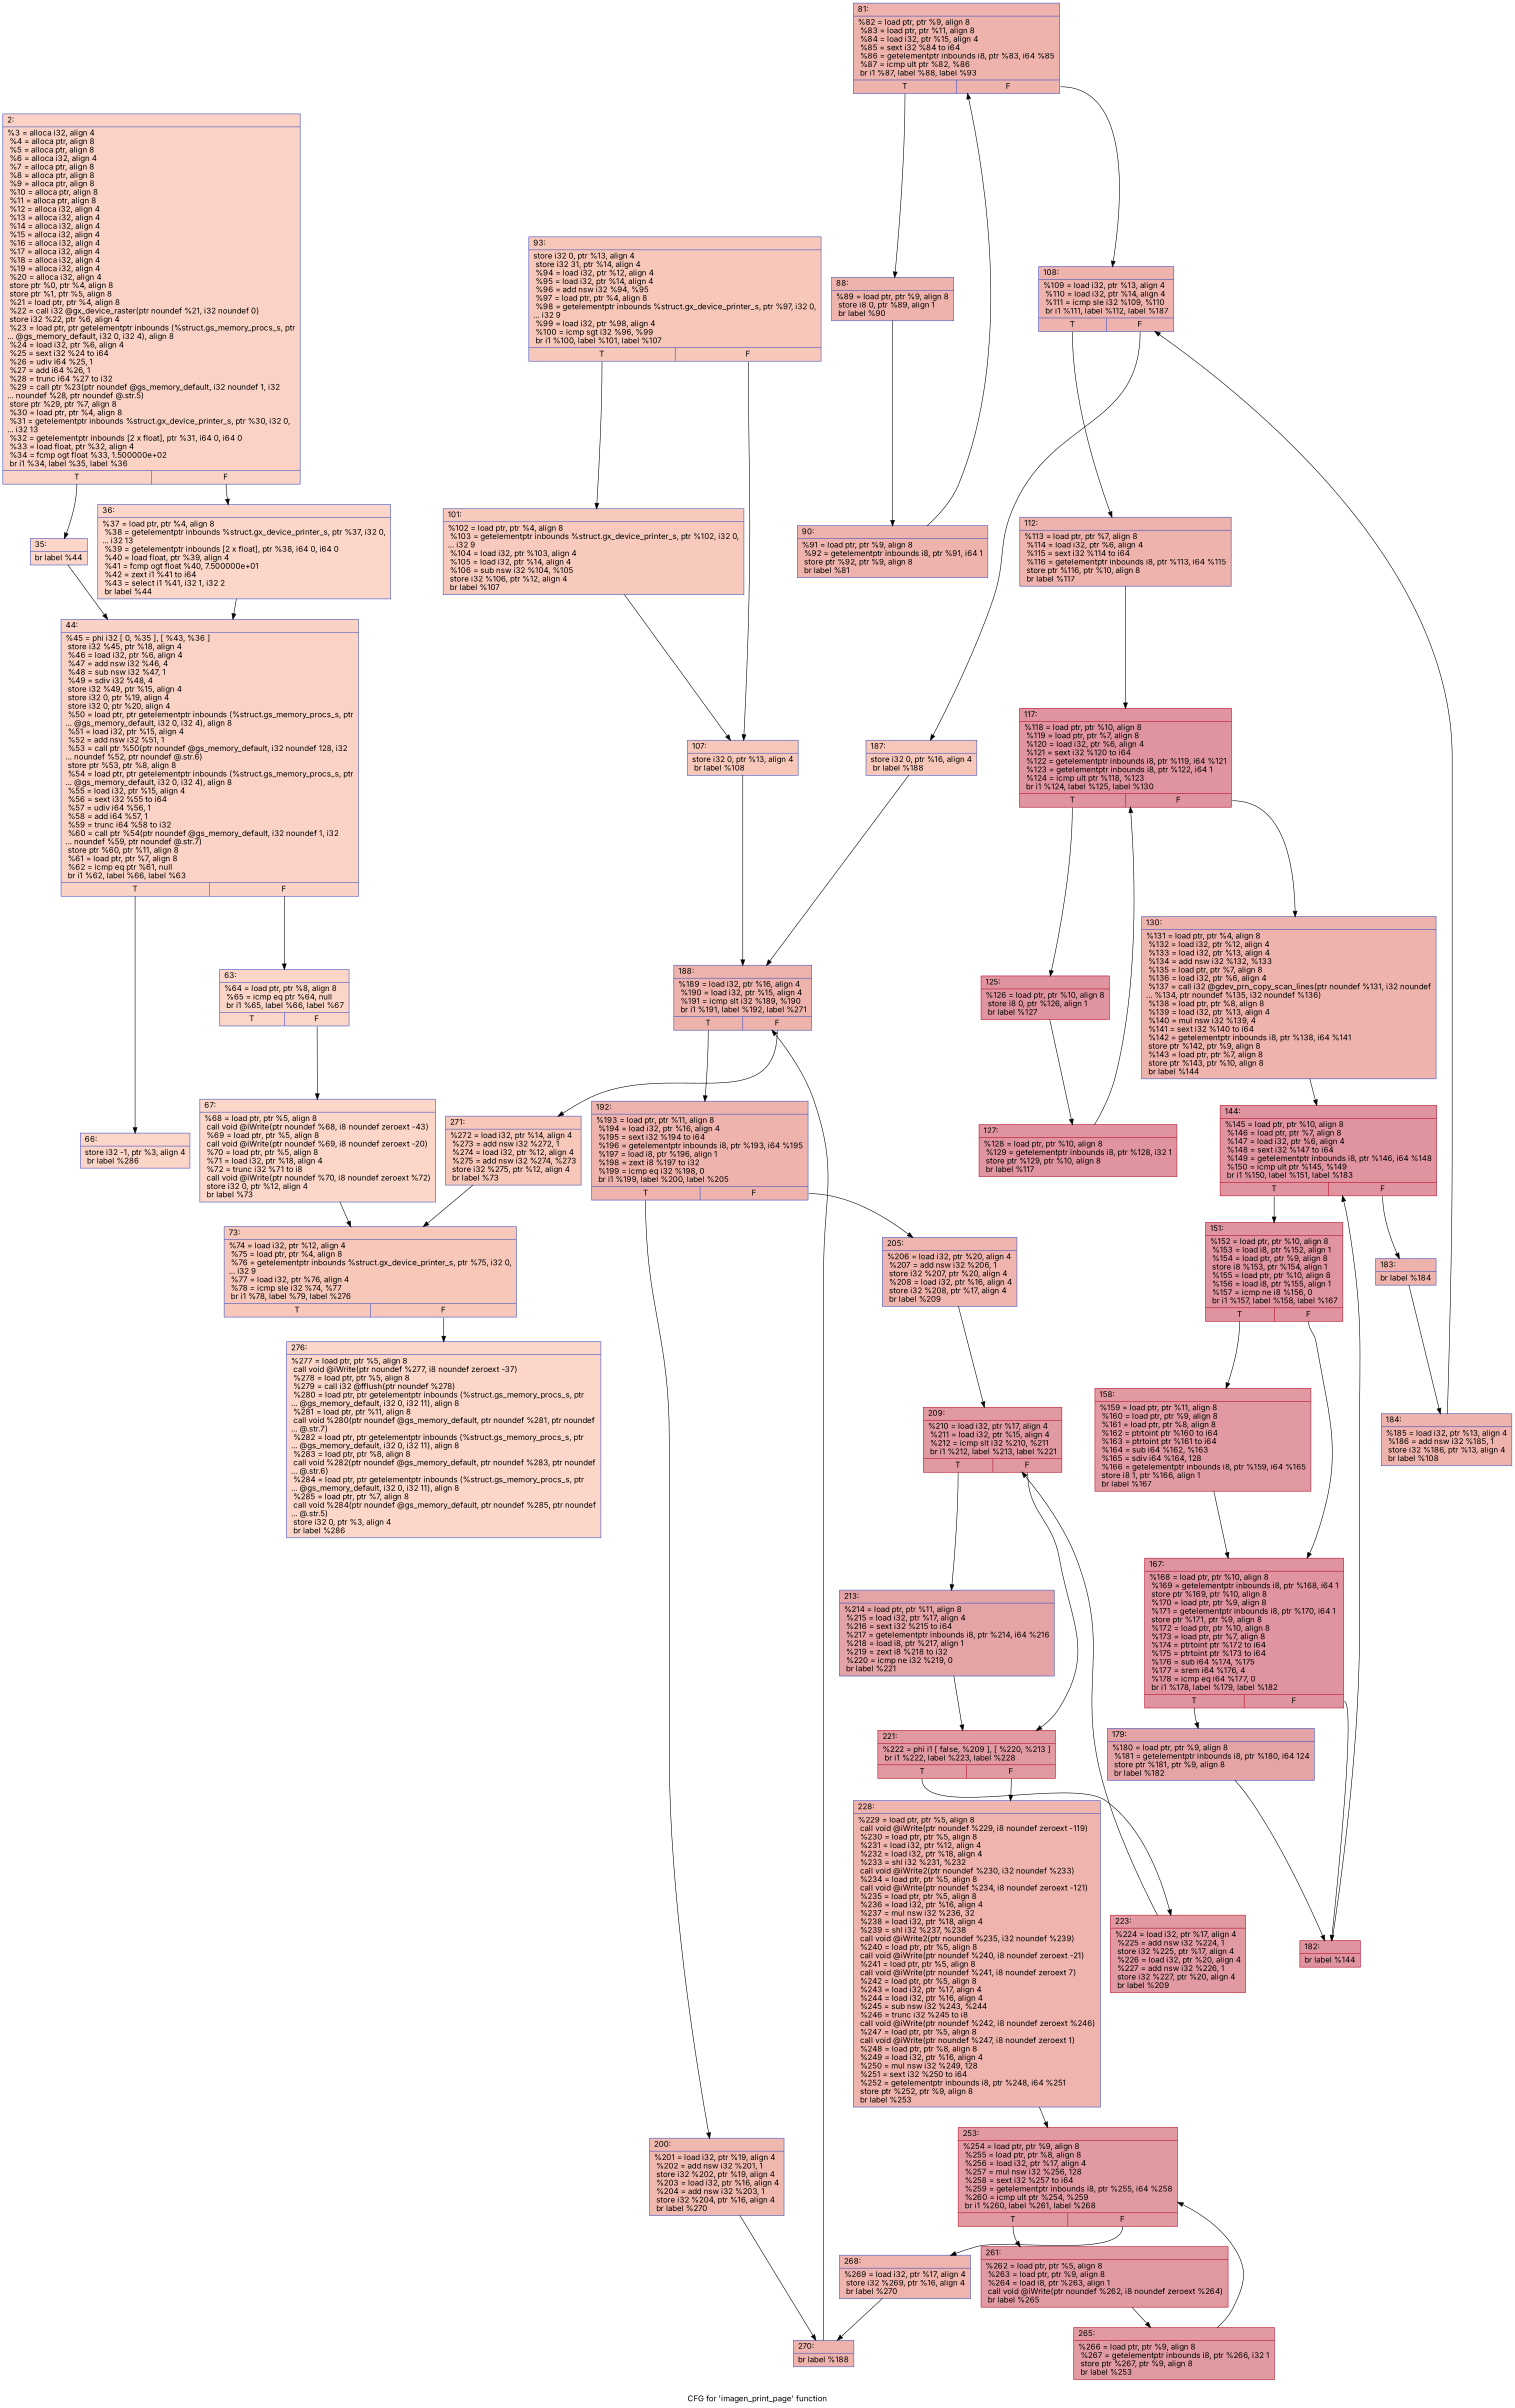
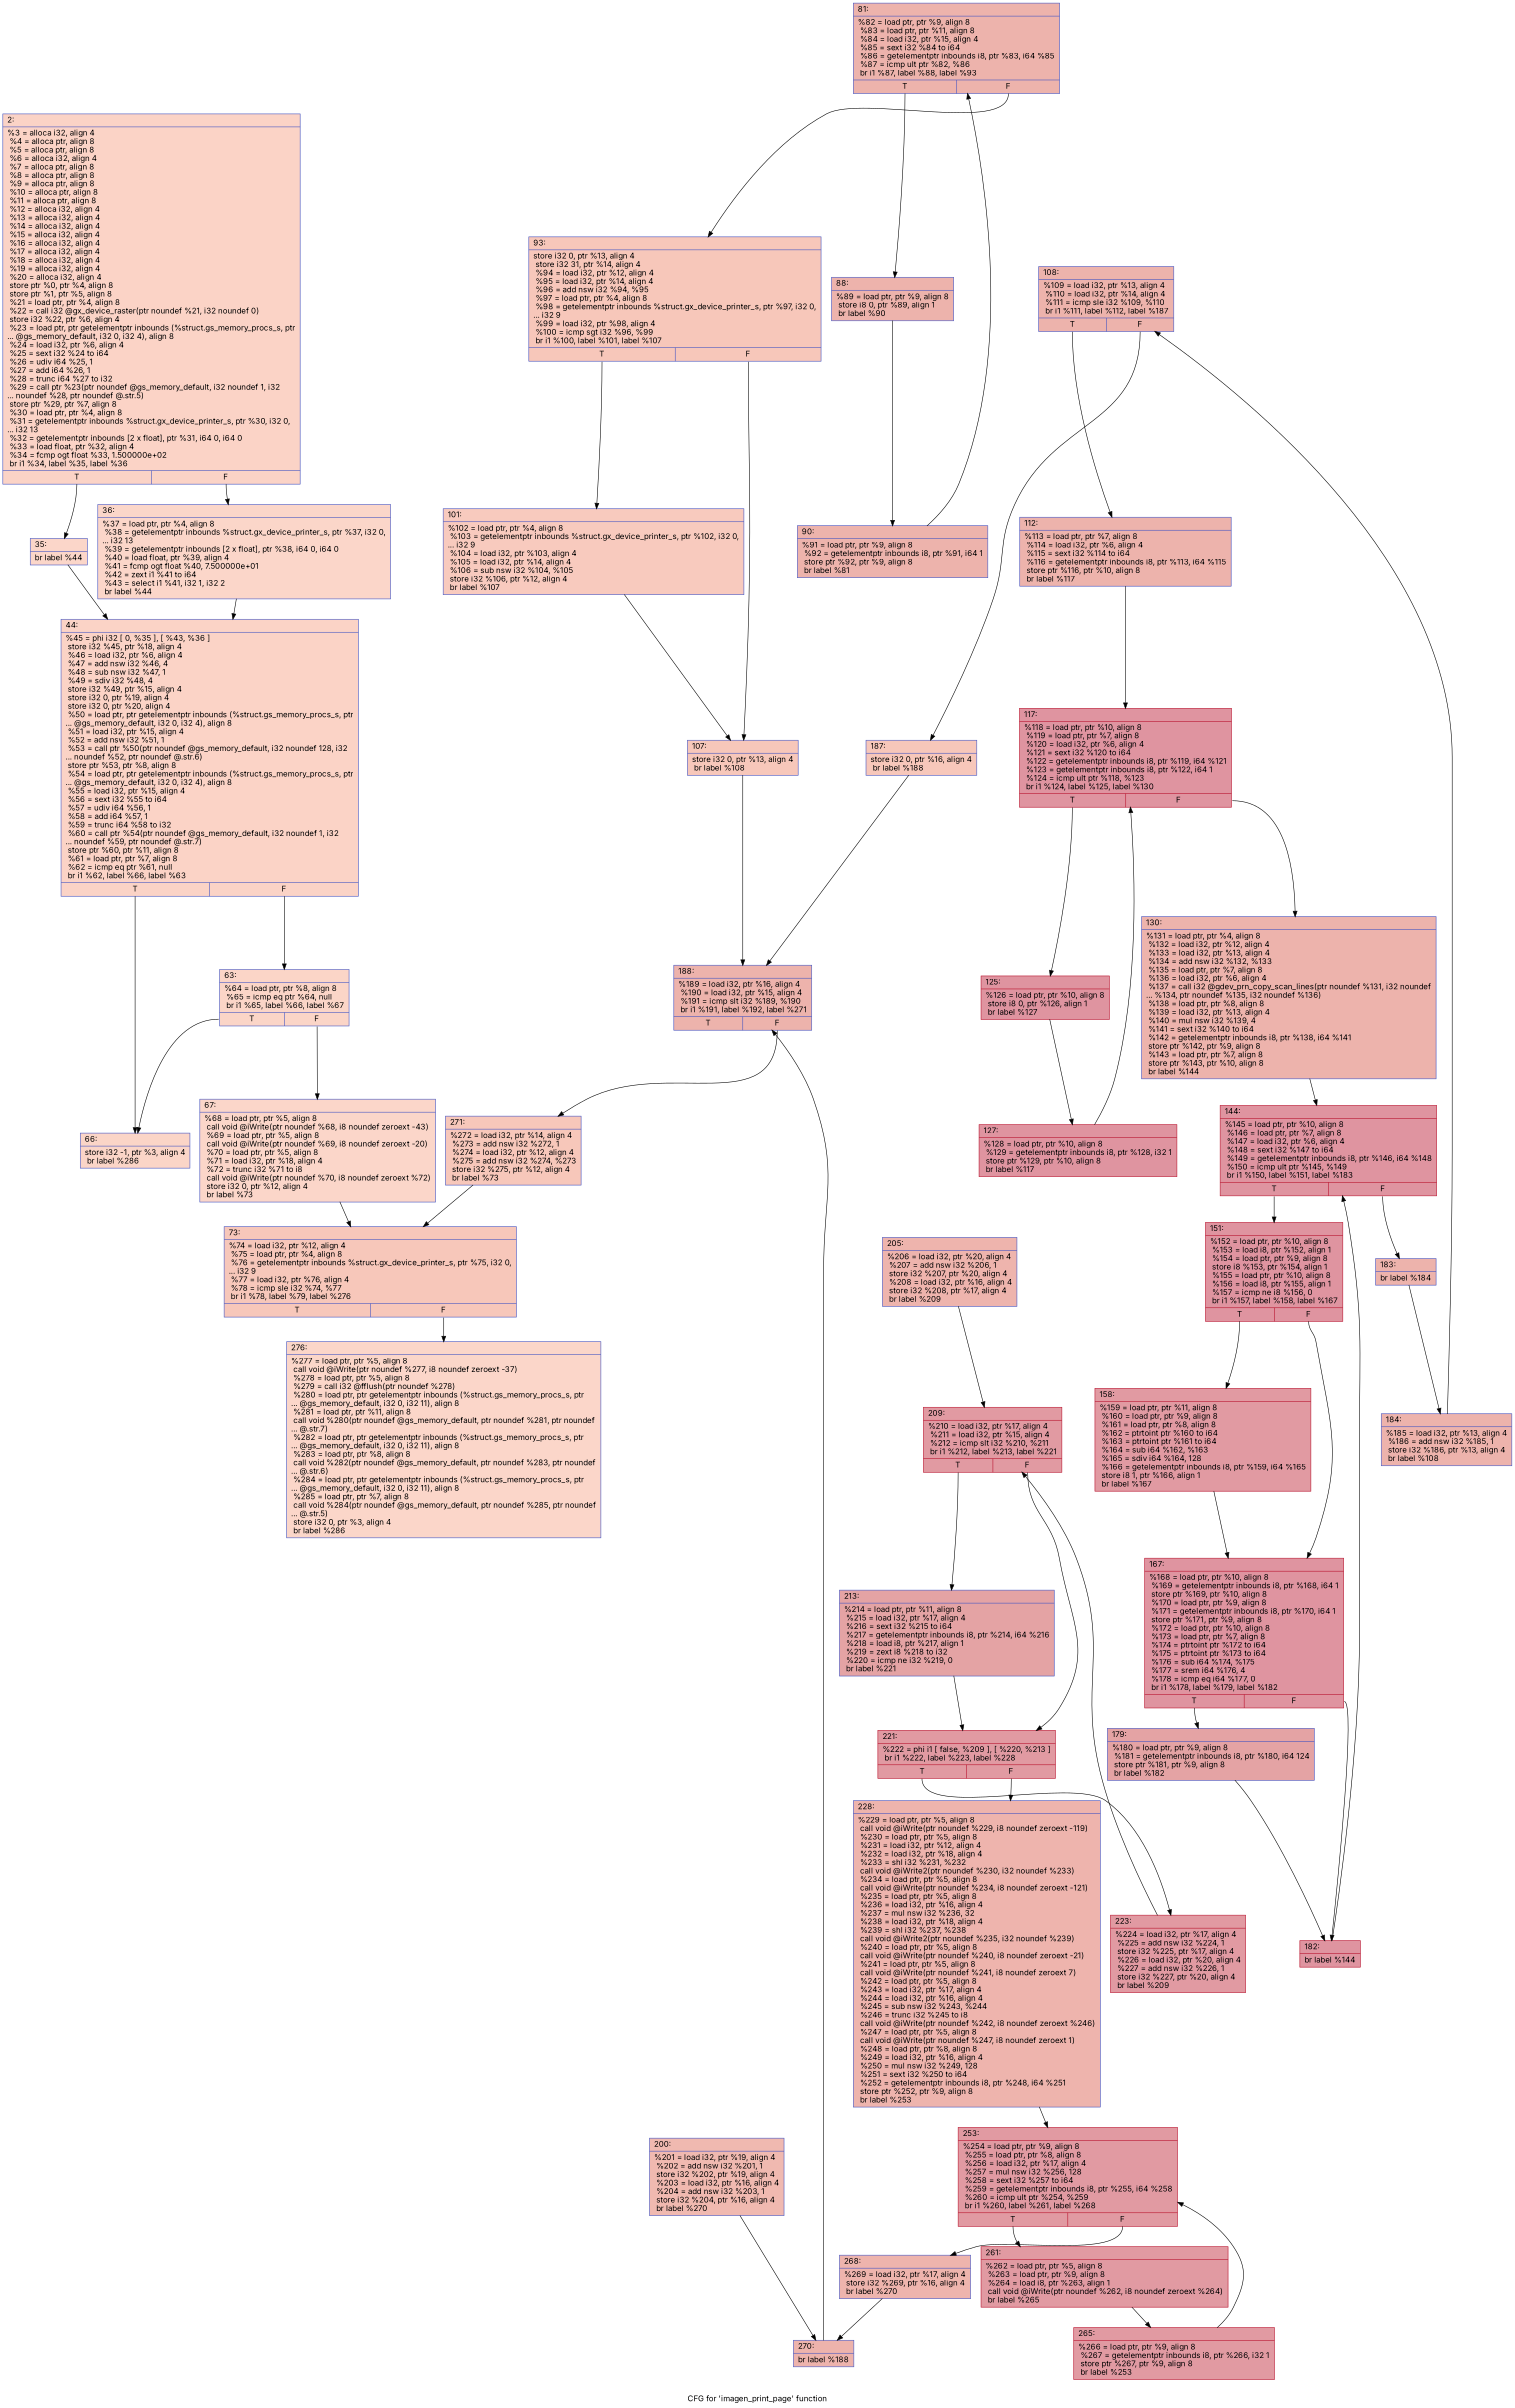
edge "81:" -> "108:": now "81:" -> "93:"
edge "63:" -> "66:": added
node "192:": removed
